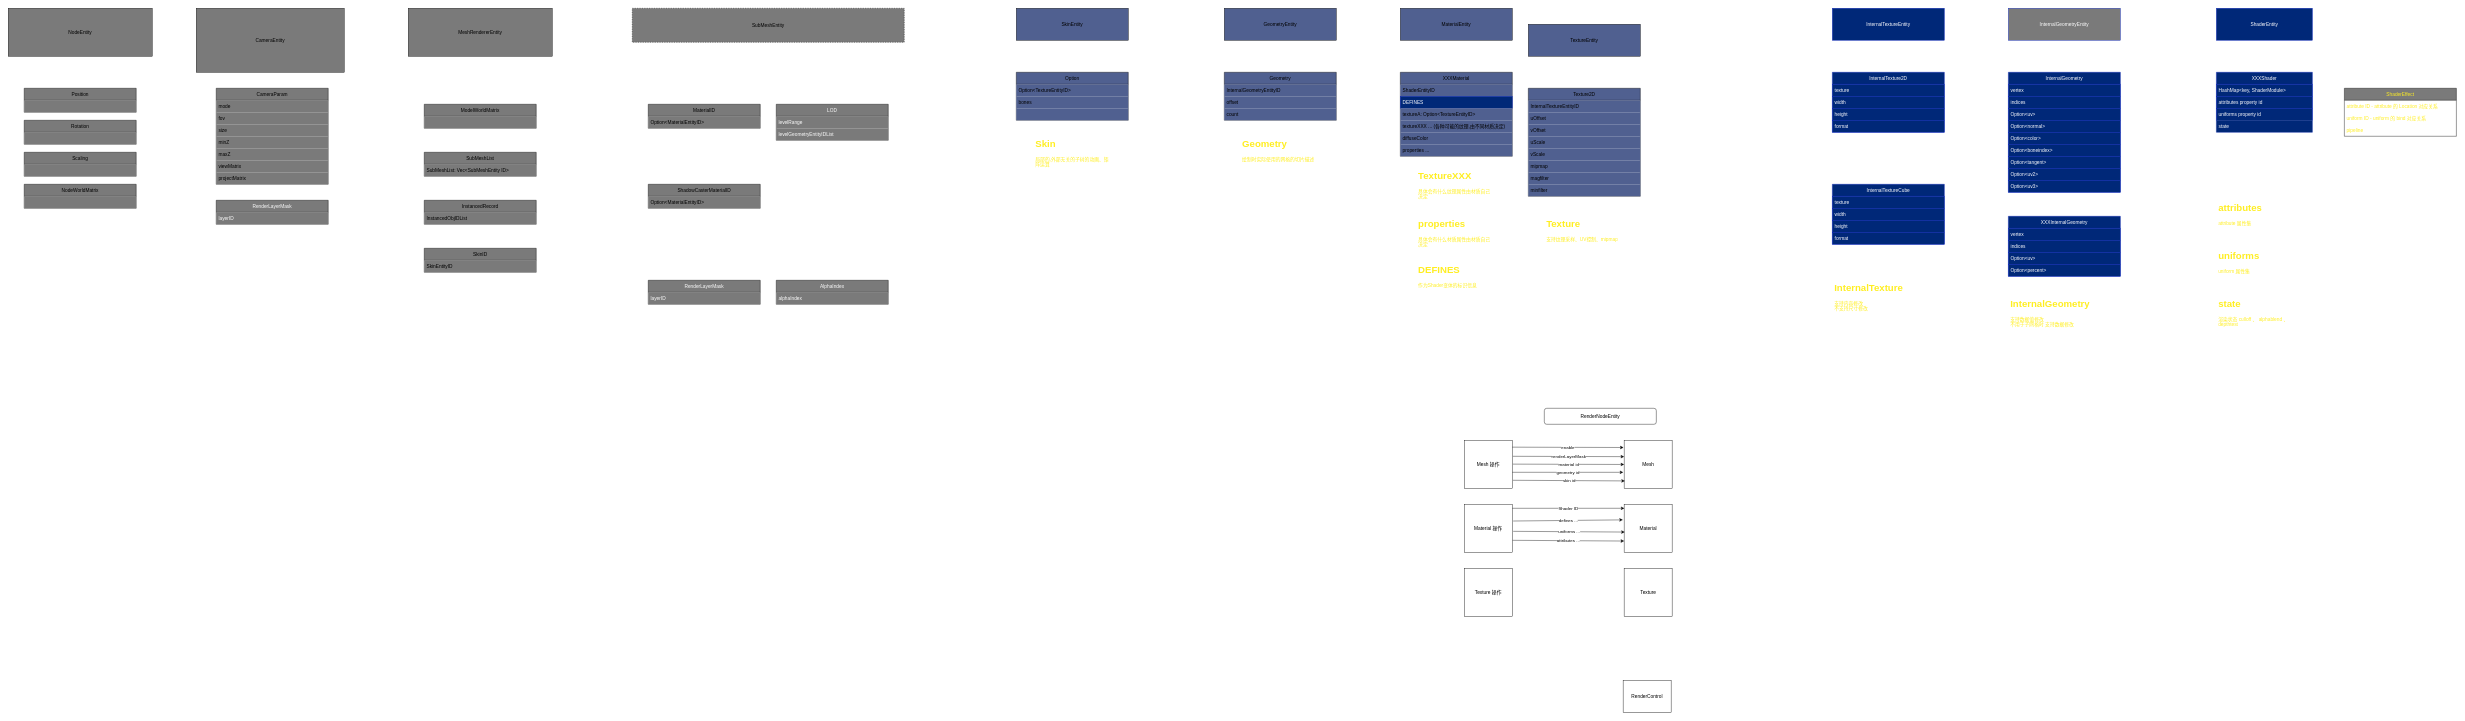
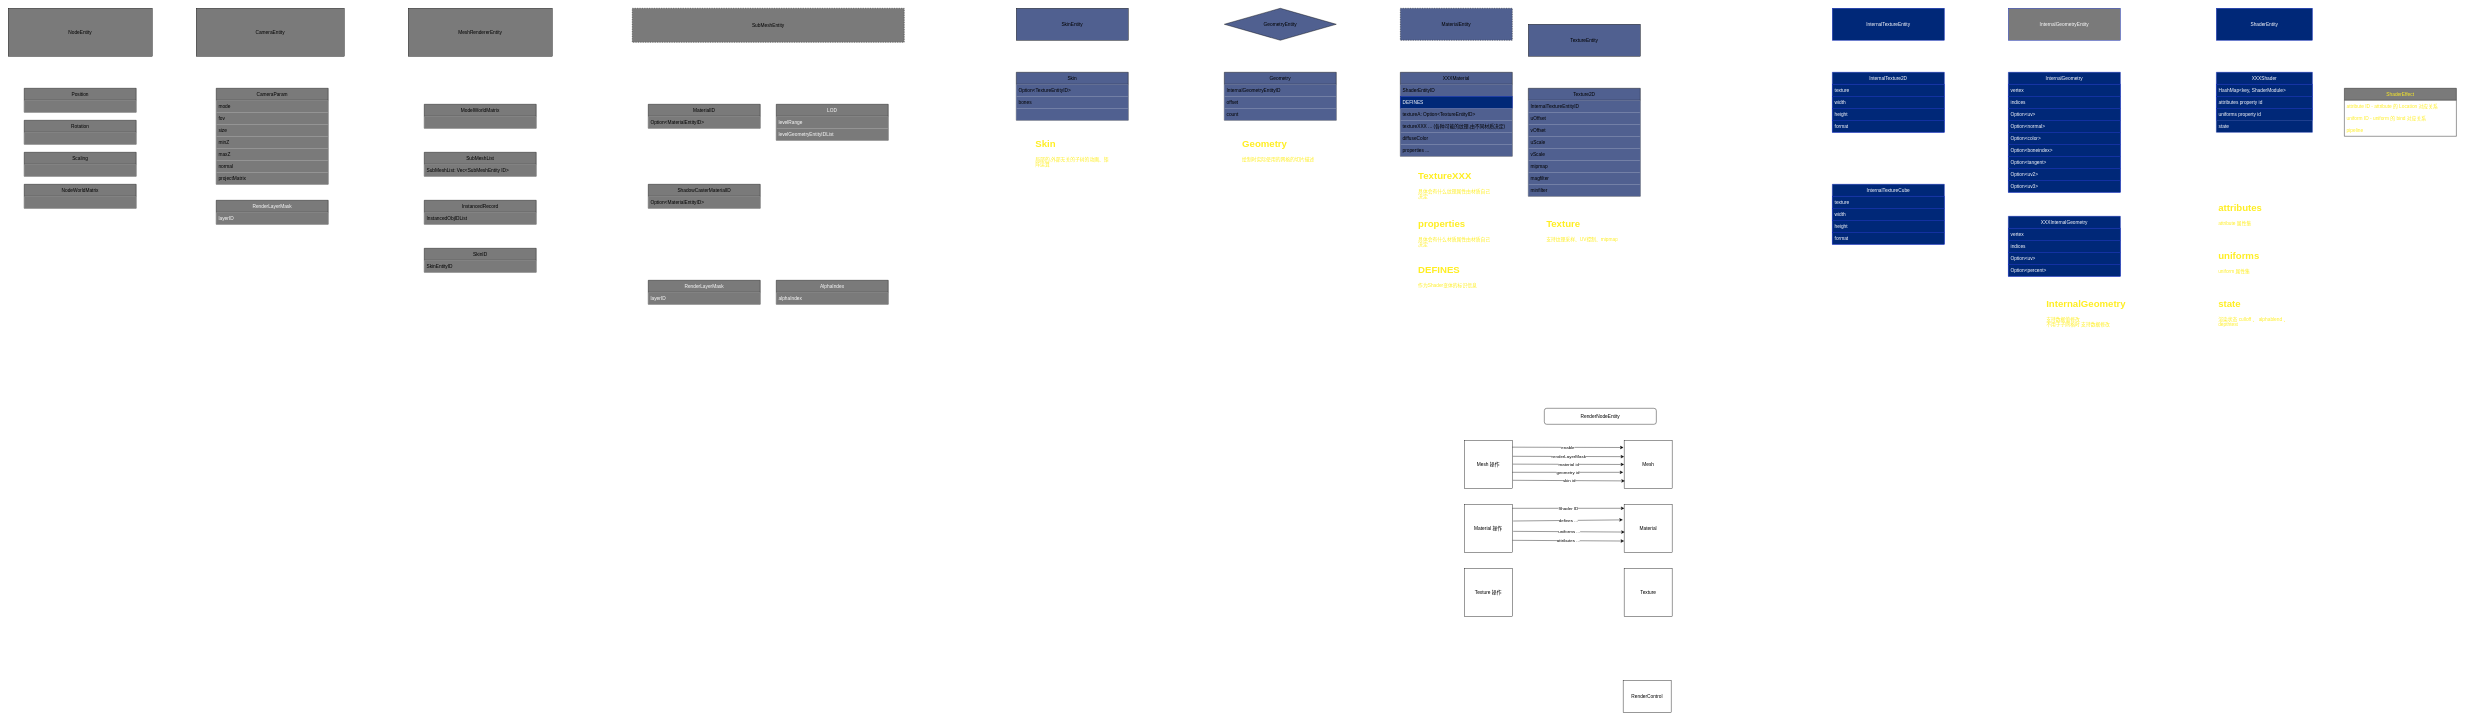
node "GeometryEntity": shape rectangle -> diamond
node "MaterialEntity": style solid -> dashed
node "CameraEntity": size 148x64 -> 148x48
node "Option": label "Option" -> "Skin"
node "viewMatrix": label "viewMatrix" -> "normal"
node "InternalTexture 支持内容修改 不支持尺寸修改": removed
node "InternalGeometry 支持数据值修改 不用于子网格时 支持数据修改": moved (2056, 313) -> (2092, 313)
